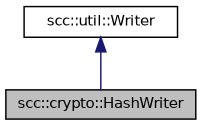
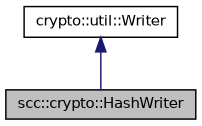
node "scc::util::Writer": label "scc::util::Writer" -> "crypto::util::Writer"
